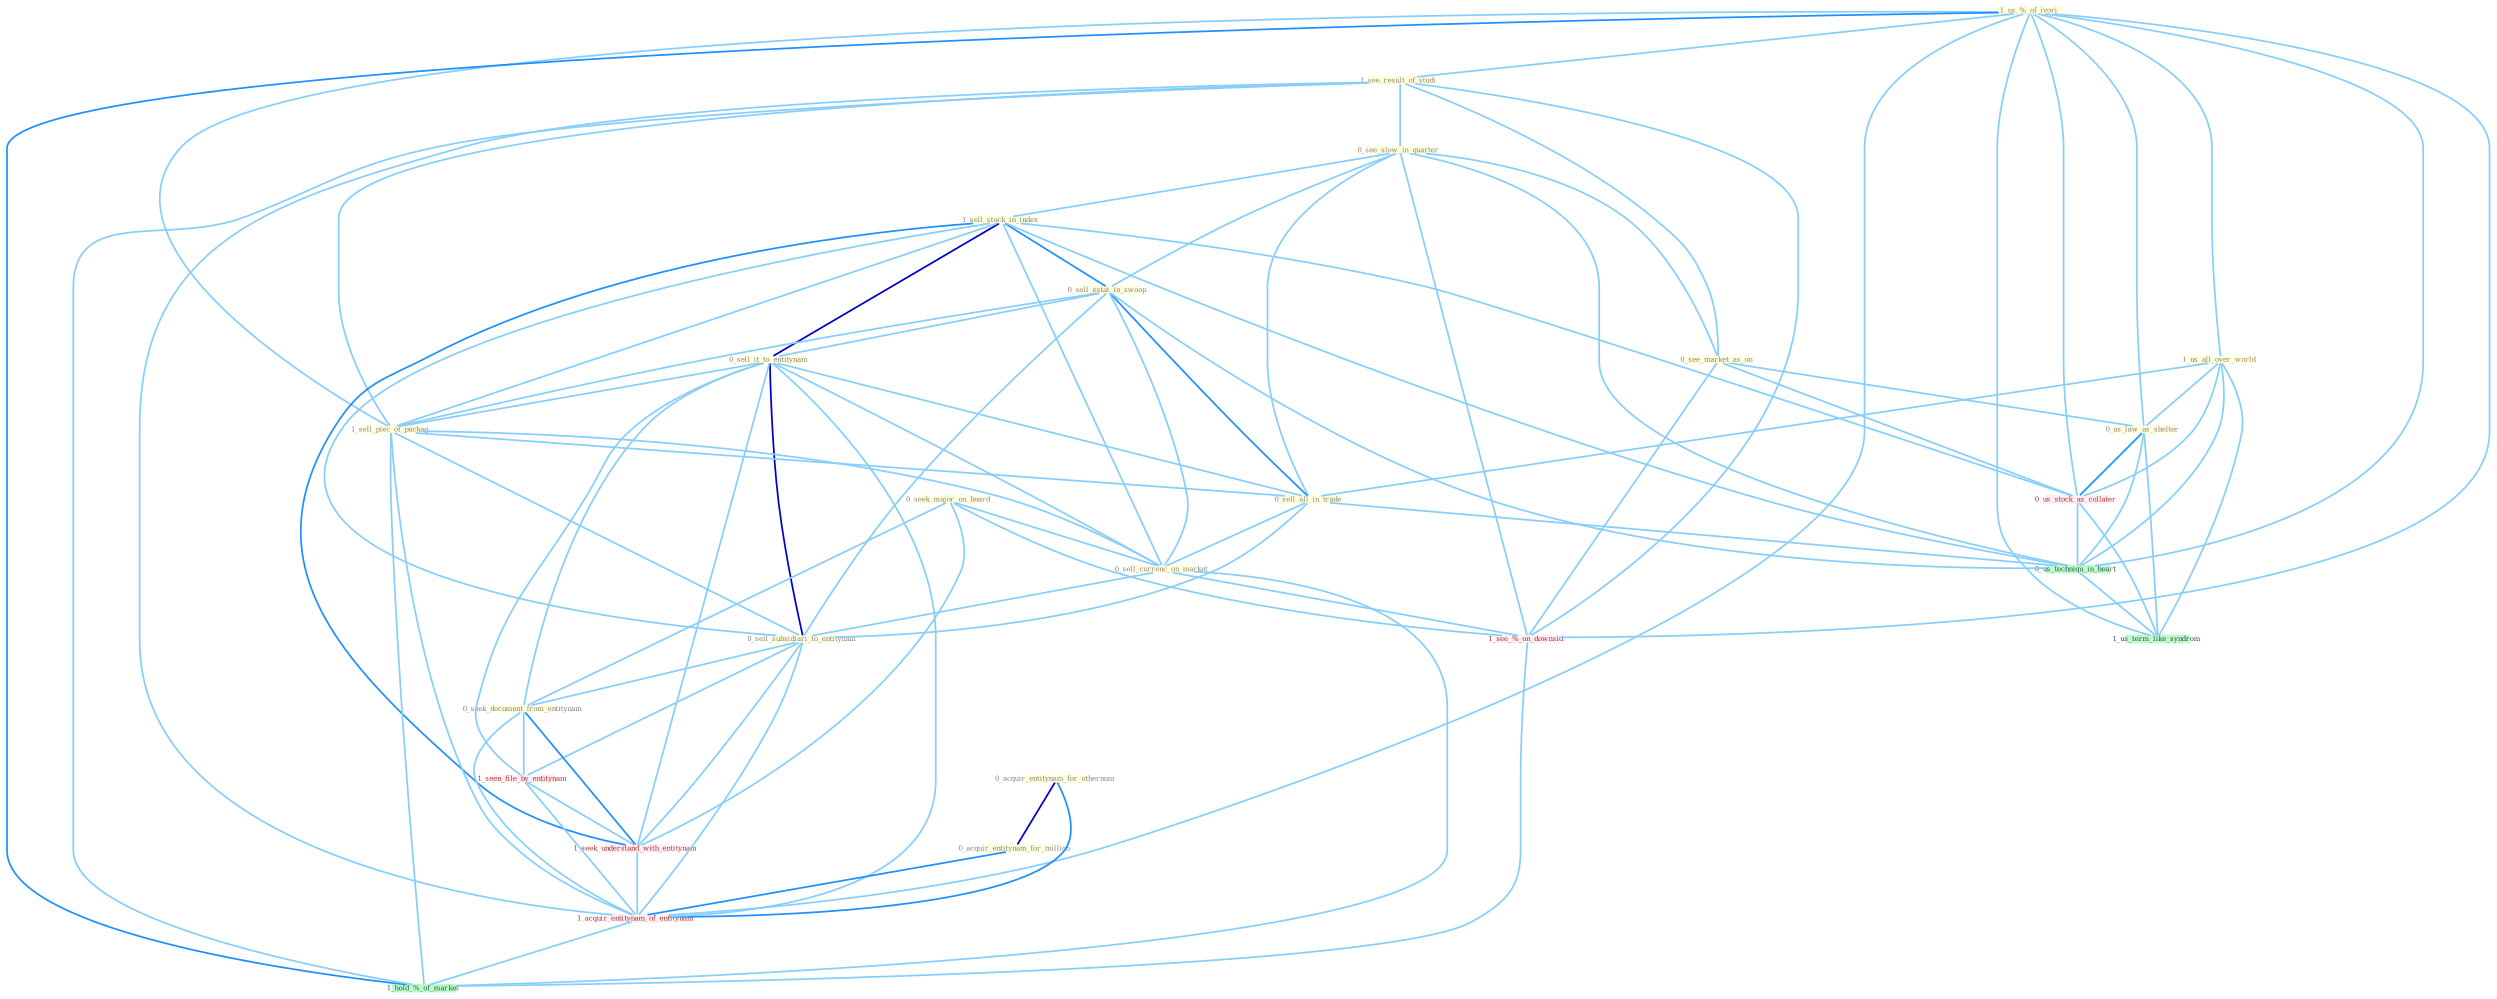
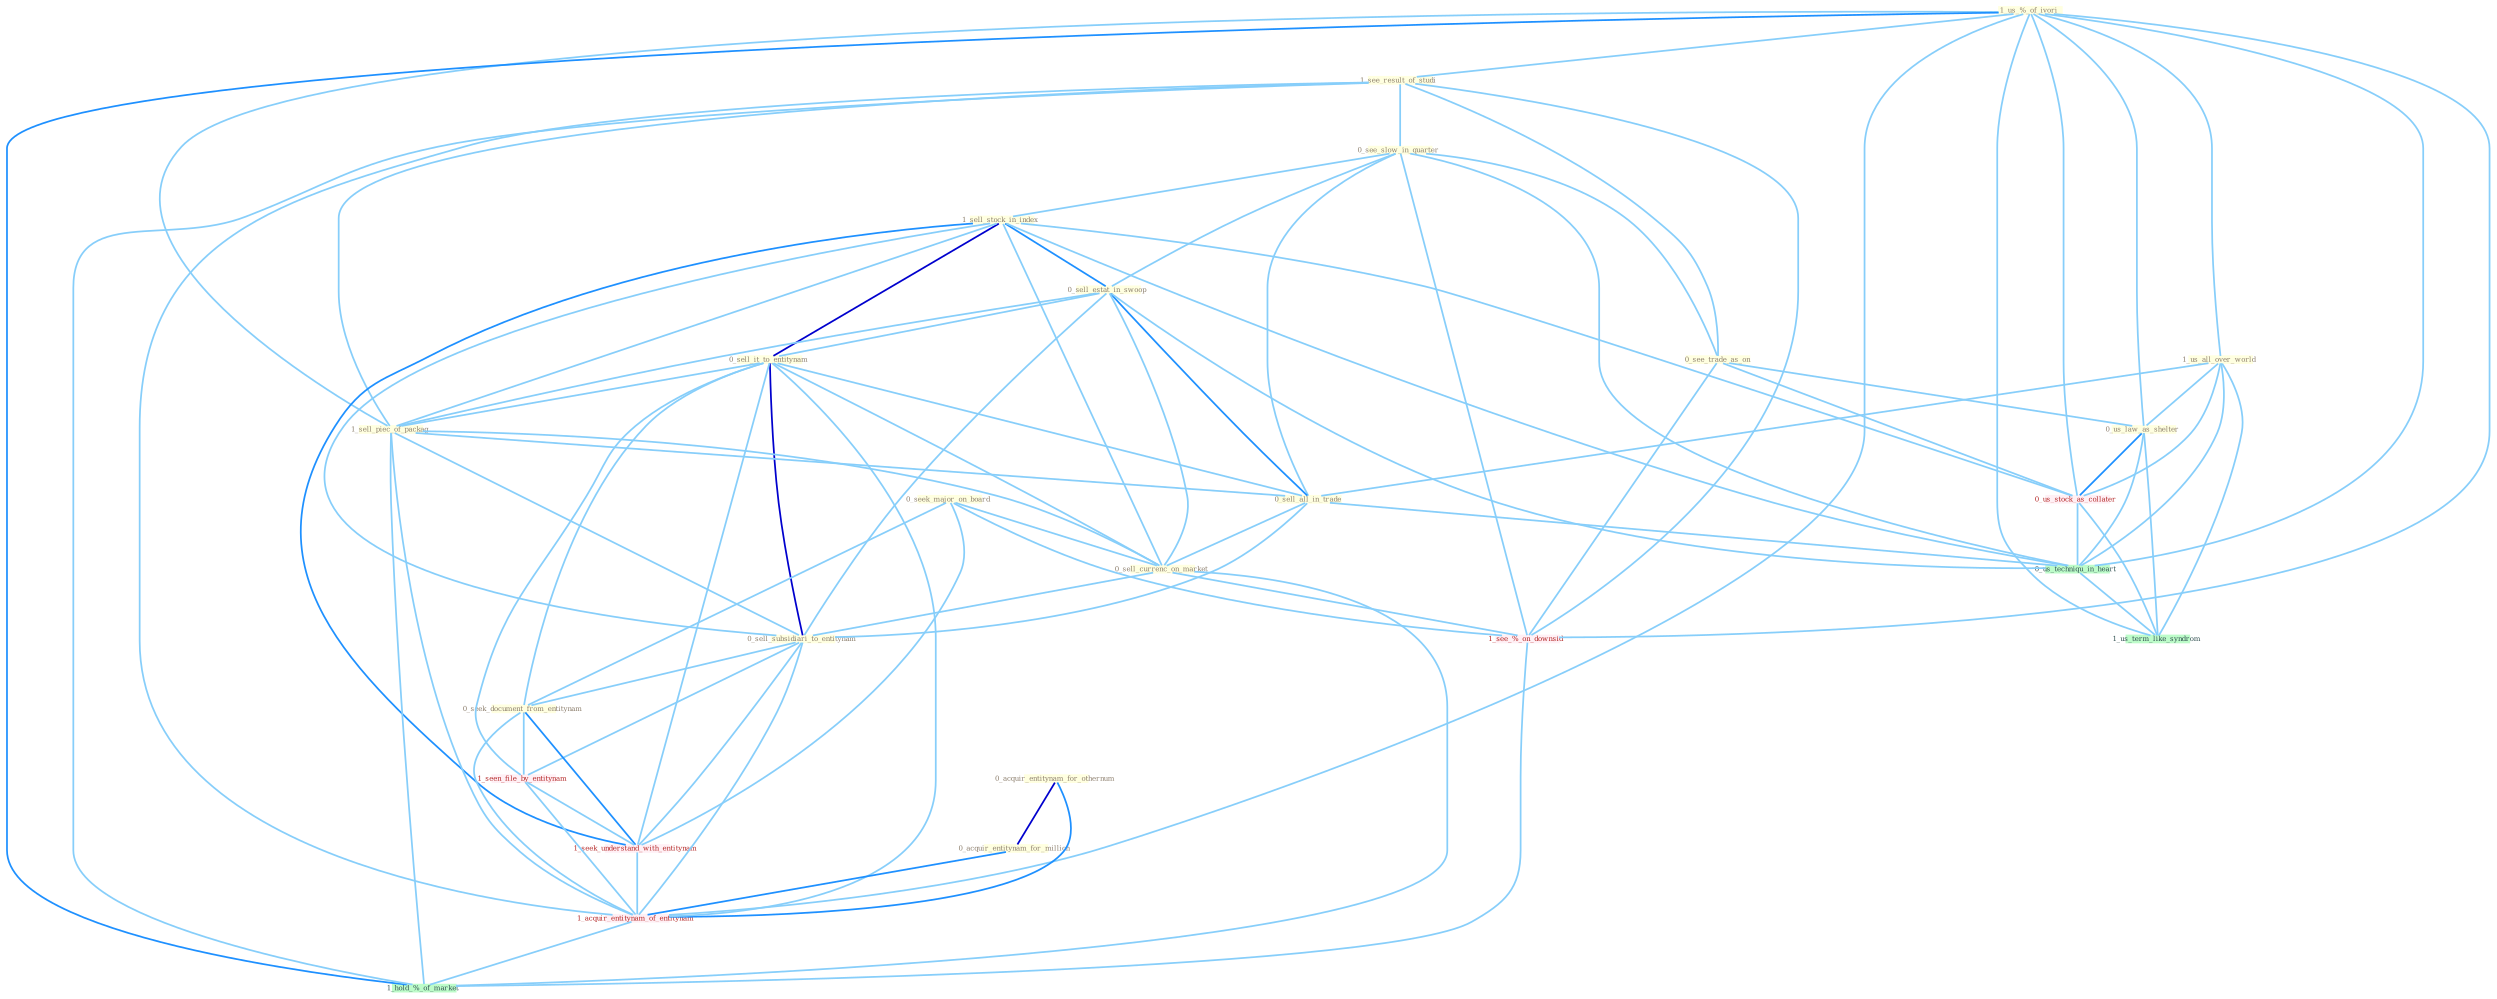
node "0_see_market_as_on": label "0_see_market_as_on" -> "0_see_trade_as_on"
